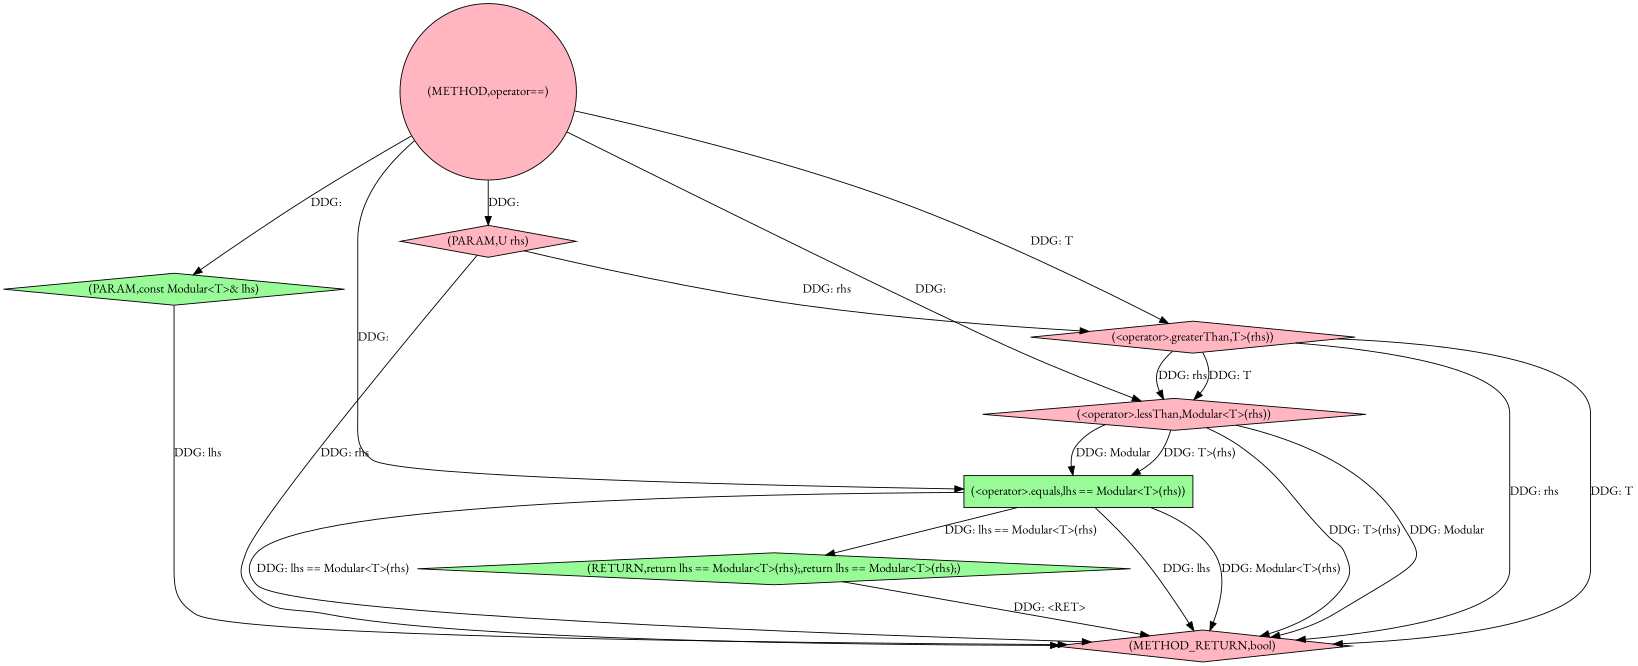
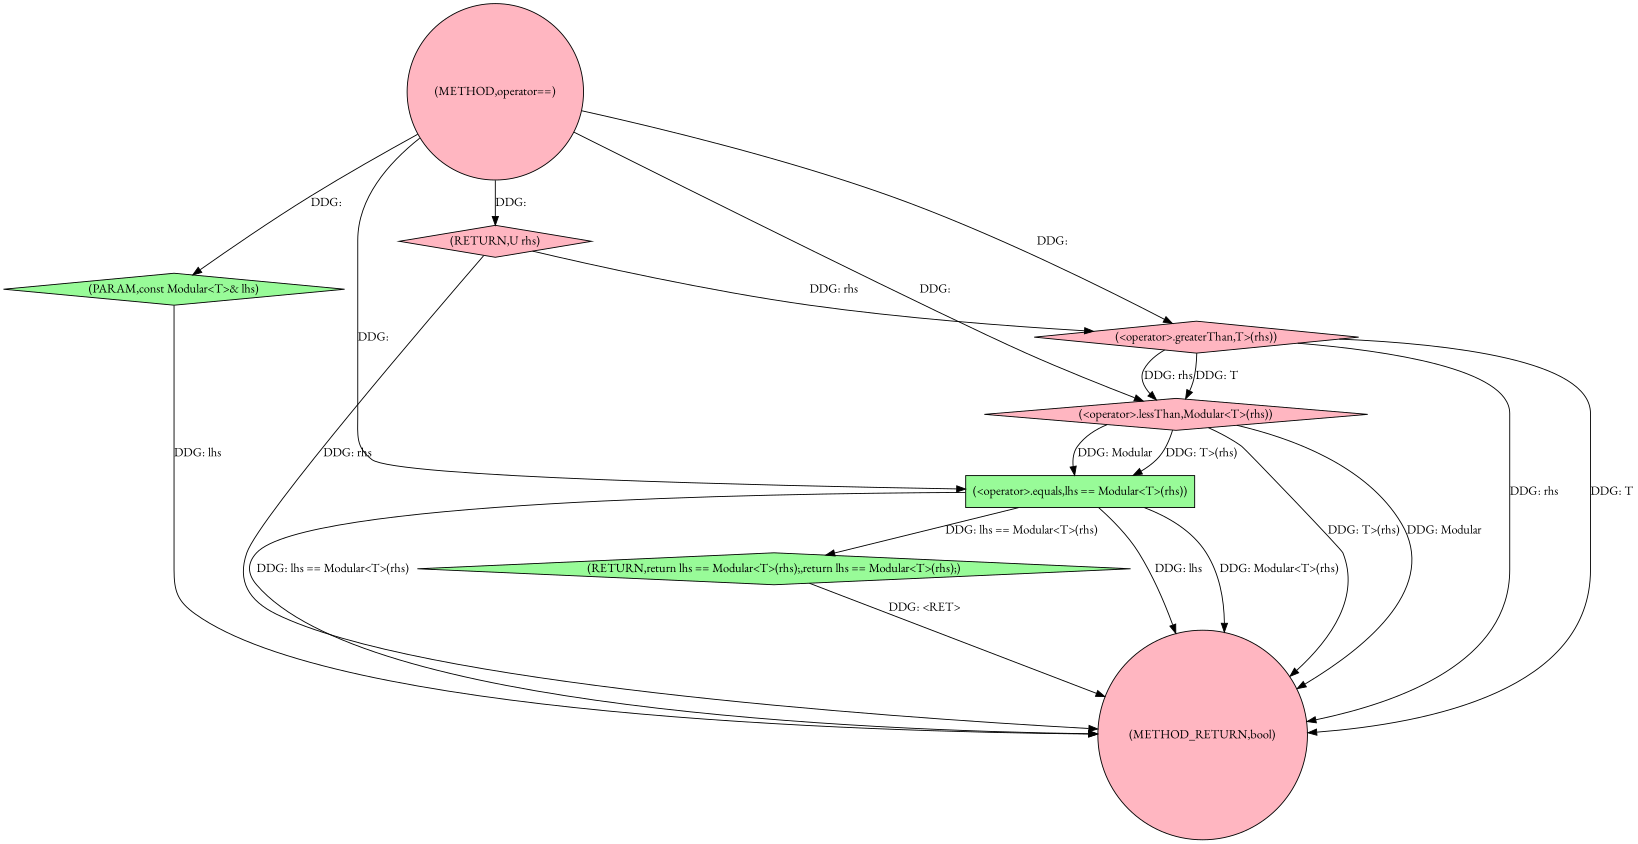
node "(PARAM,U rhs)": label "(PARAM,U rhs)" -> "(RETURN,U rhs)"
edge "(METHOD,operator==)" -> "(<operator>.greaterThan,T>(rhs))": label "DDG: T" -> "DDG: "
node "(METHOD_RETURN,bool)": shape diamond -> circle
